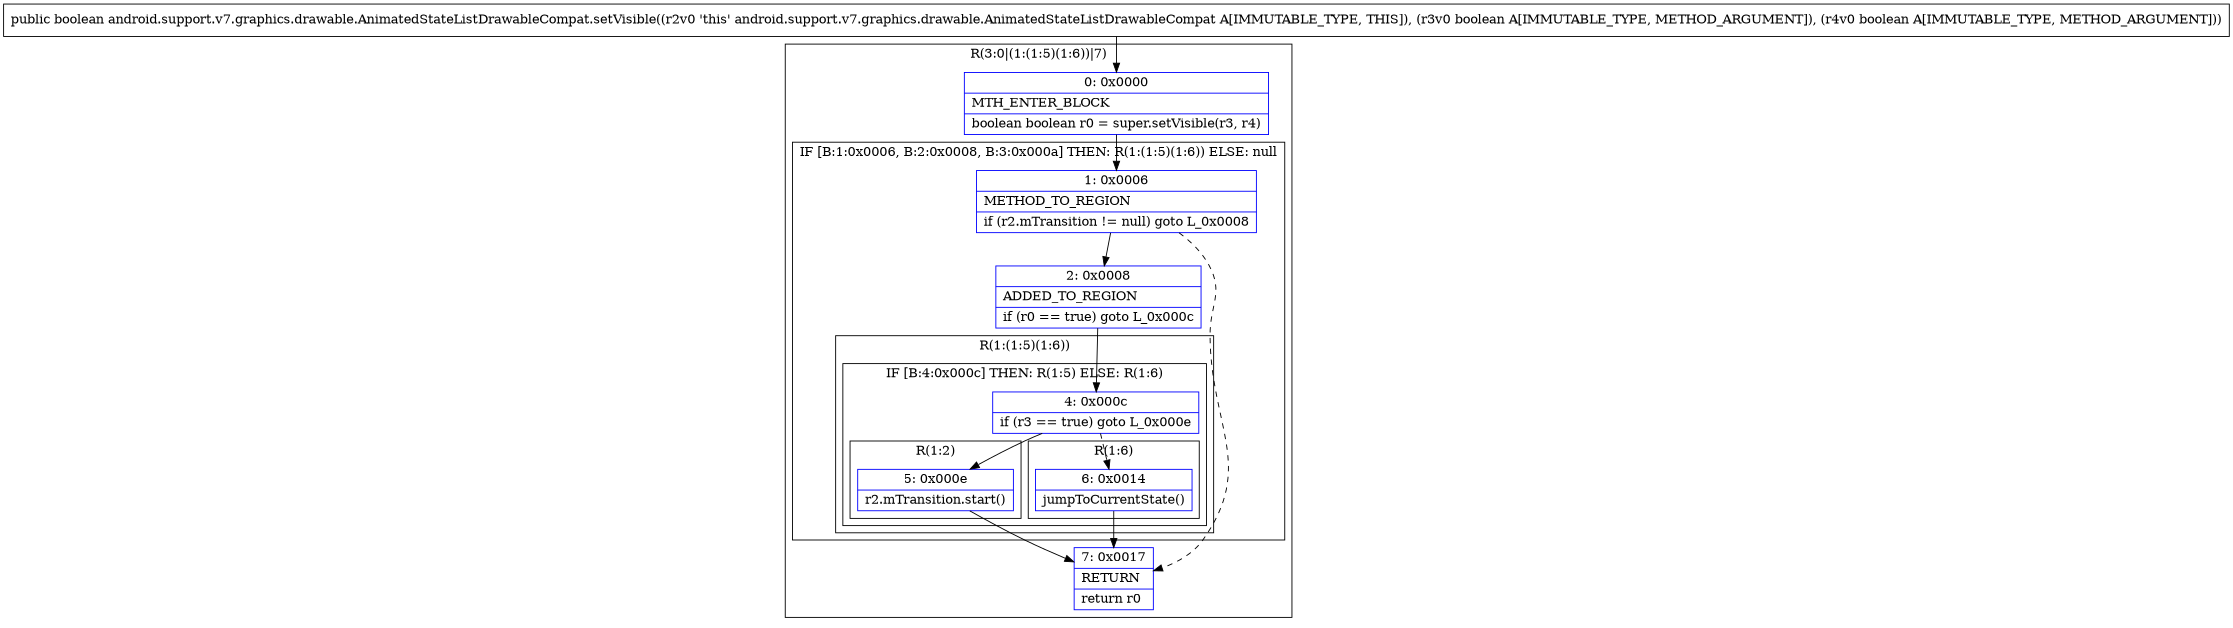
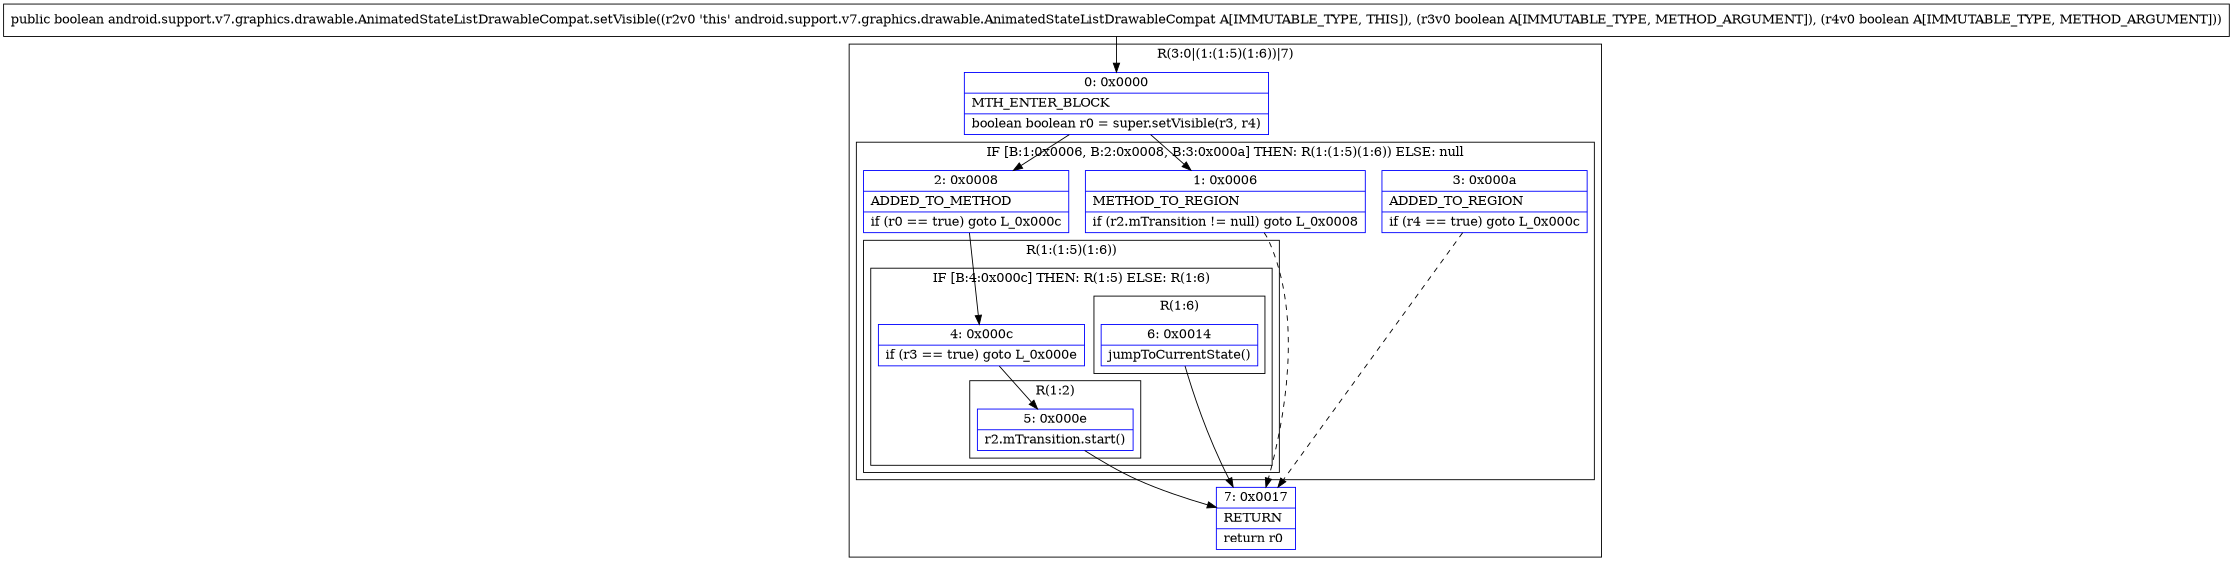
node "3: 0x000a": added
edge "1: 0x0006" -> "2: 0x0008": now "0: 0x0000" -> "2: 0x0008"
node "2: 0x0008": text "ADDED_TO_REGION" -> "ADDED_TO_METHOD"
edge "4: 0x000c" -> "6: 0x0014": removed
